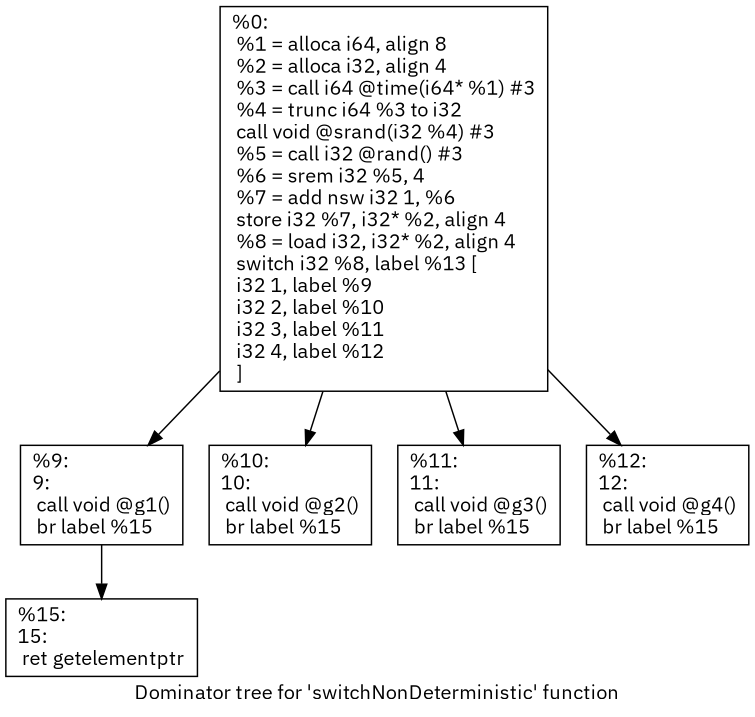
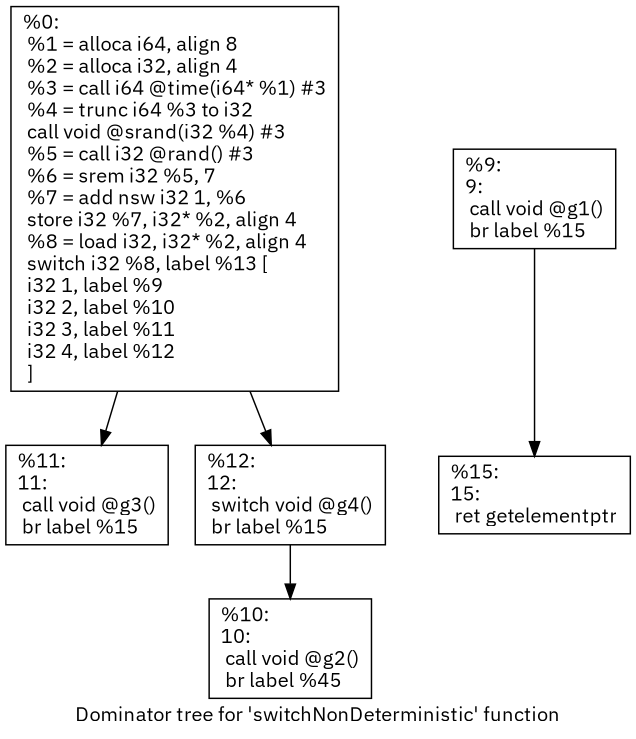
node "%0:": text "%6 = srem i32 %5, 4" -> "%6 = srem i32 %5, 7"
edge "%0:" -> "%9:": removed
edge "%0:" -> "%10:": now "%12:" -> "%10:"
node "%12:": text "call void @g4()" -> "switch void @g4()"
node "%10:": text "br label %15" -> "br label %45"
